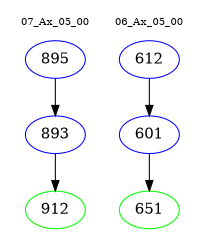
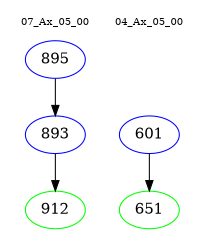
cluster "06_Ax_05_00": label "06_Ax_05_00" -> "04_Ax_05_00"
node "612": removed
